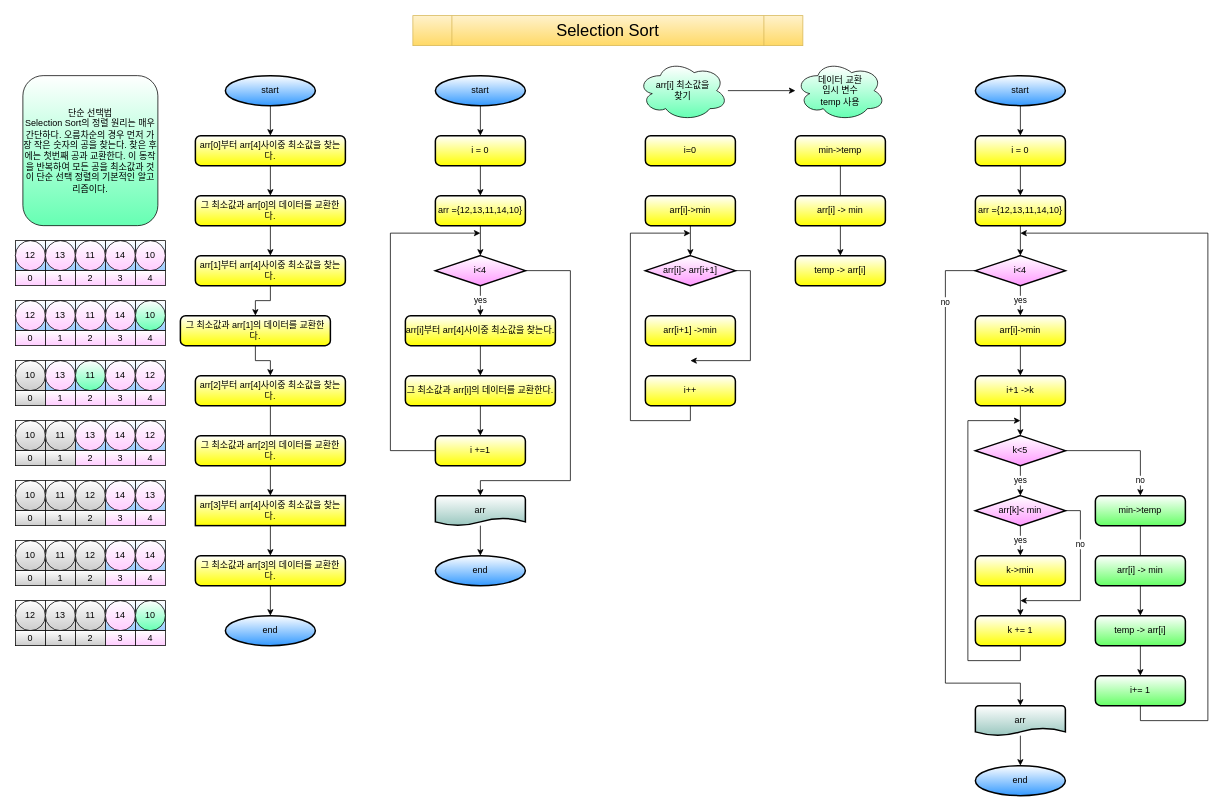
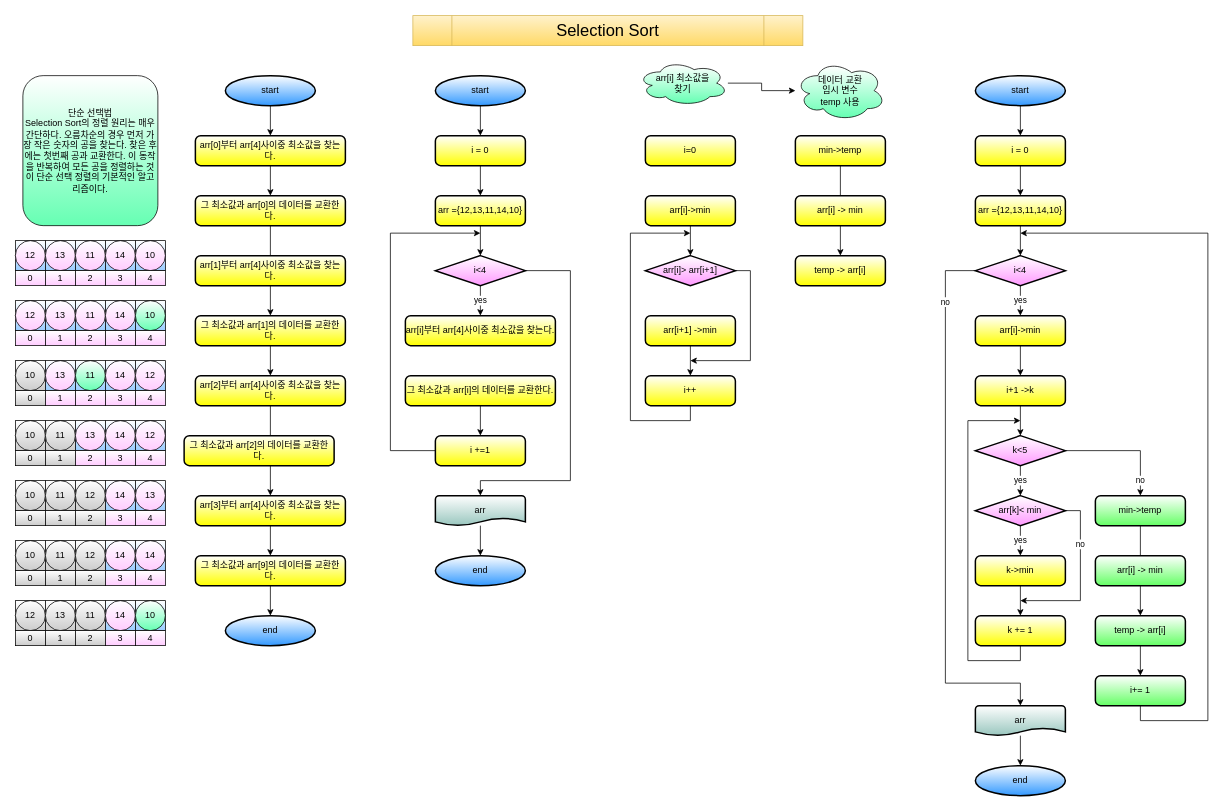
node "arr[i] 최소값을 찾기": size 90x60 -> 90x45
node "단순 선택법 Selection Sort의 정렬 원리는 매우 간단하다. 오름차순의 경우 먼저 가장 작은 숫자의 공을 찾는다. 찾은 후에는 첫번째 공과 교환한다. 이 동작을 반복하여 모든 공을 최소값과 것이 단순 선택 정렬의 기본적인 알고리즘이다.": label "단순 선택법 Selection Sort의 정렬 원리는 매우 간단하다. 오름차순의 경우 먼저 가장 작은 숫자의 공을 찾는다. 찾은 후에는 첫번째 공과 교환한다. 이 동작을 반복하여 모든 공을 최소값과 것이 단순 선택 정렬의 기본적인 알고리즘이다." -> "단순 선택법 Selection Sort의 정렬 원리는 매우 간단하다. 오름차순의 경우 먼저 가장 작은 숫자의 공을 찾는다. 찾은 후에는 첫번째 공과 교환한다. 이 동작을 반복하여 모든 공을 정렬하는 것이 단순 선택 정렬의 기본적인 알고리즘이다."
edge "그 최소값과 arr[0]의 데이터를 교환한다." -> "arr[1]부터 arr[4]사이중 최소값을 찾는다.": arrowhead classic -> none
node "그 최소값과 arr[1]의 데이터를 교환한다.": moved (255, 330) -> (270, 330)
edge "arr[i]부터 arr[4]사이중 최소값을 찾는다." -> "그 최소값과 arr[i]의 데이터를 교환한다.": removed
edge "arr[i+1] ->min" -> "i++": added
node "그 최소값과 arr[2]의 데이터를 교환한다.": moved (270, 450) -> (259, 450)
node "arr[3]부터 arr[4]사이중 최소값을 찾는다.": shape rectangle -> rounded rectangle
node "그 최소값과 arr[3]의 데이터를 교환한다.": label "그 최소값과 arr[3]의 데이터를 교환한다." -> "그 최소값과 arr[9]의 데이터를 교환한다."
